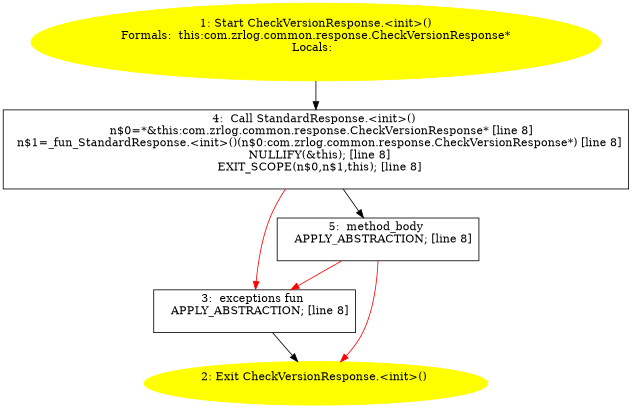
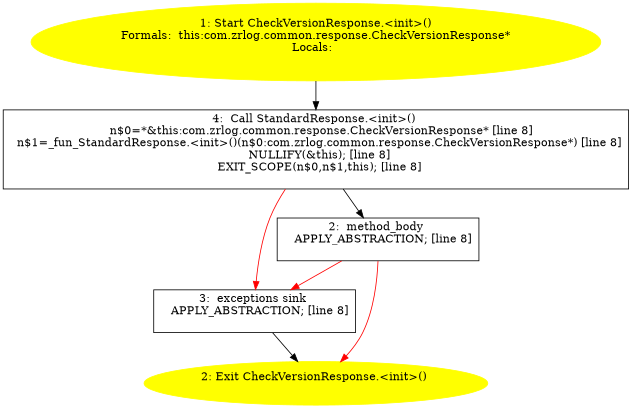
node "5:  method_body APPLY_ABSTRACTION; [line 8]": label "5:  method_body APPLY_ABSTRACTION; [line 8]" -> "2:  method_body APPLY_ABSTRACTION; [line 8]"
node "3:  exceptions fun APPLY_ABSTRACTION; [line 8]": label "3:  exceptions fun APPLY_ABSTRACTION; [line 8]" -> "3:  exceptions sink APPLY_ABSTRACTION; [line 8]"
